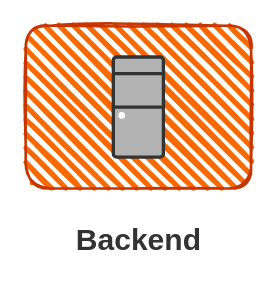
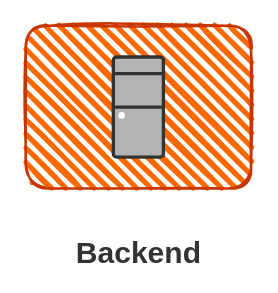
node "Backend": moved (138, 240) -> (138, 253)
